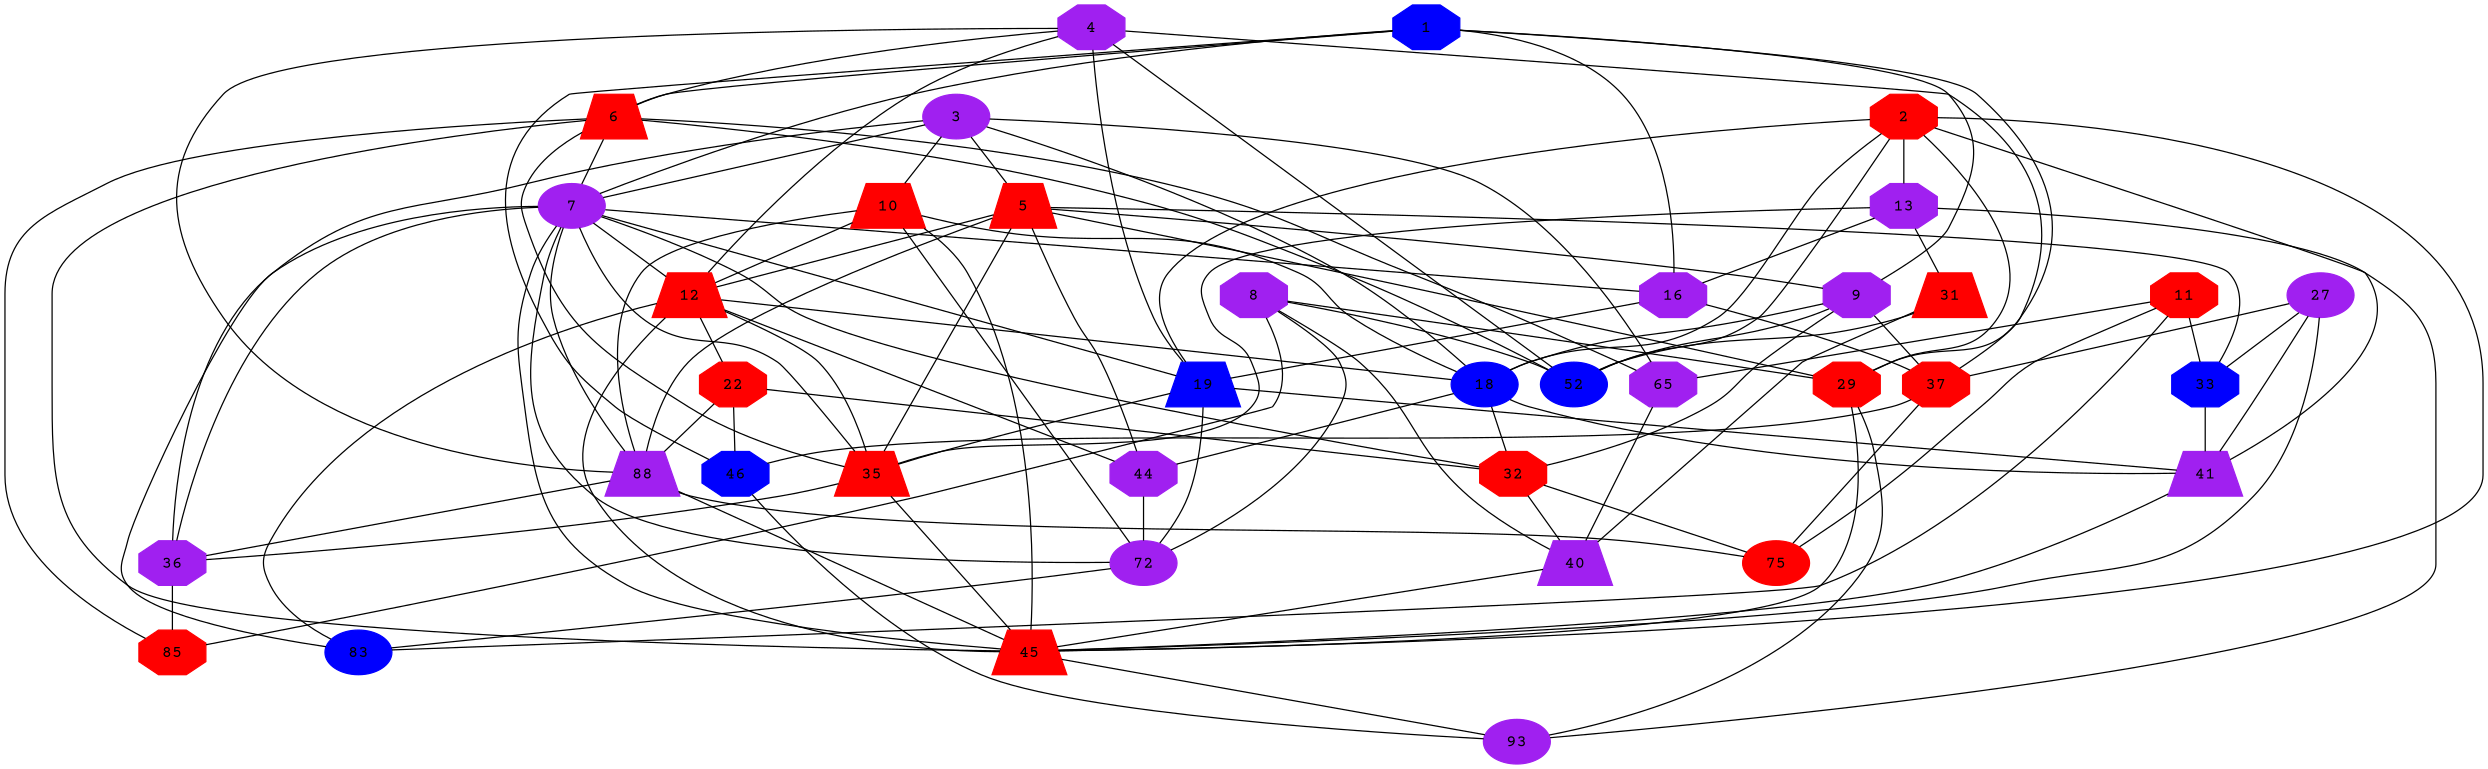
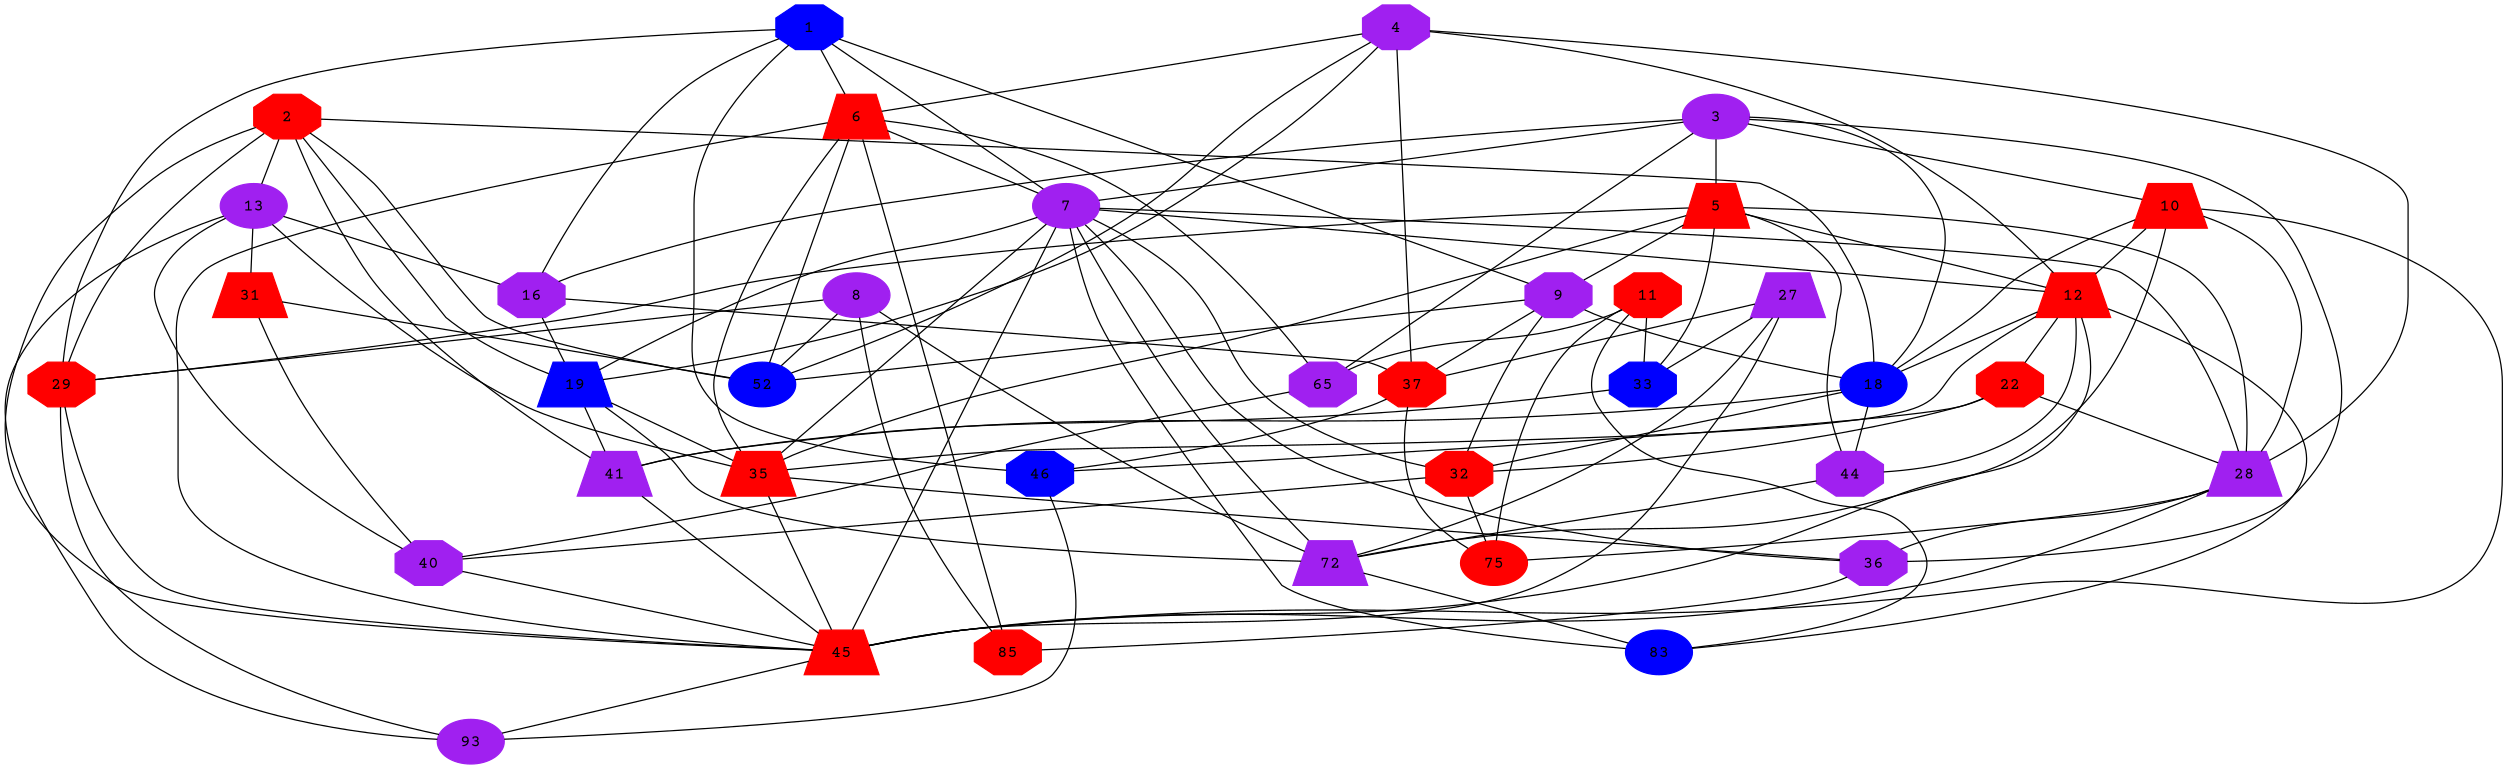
node "13": shape octagon -> ellipse
edge "7" -- "16": now "3" -- "16"
node "8": shape octagon -> ellipse
node "27": shape ellipse -> trapezium
edge "27" -- "41": now "27" -- "72"
edge "8" -- "40": now "13" -- "40"
node "88": label "88" -> "28"
node "72": shape ellipse -> trapezium
node "40": shape trapezium -> octagon
